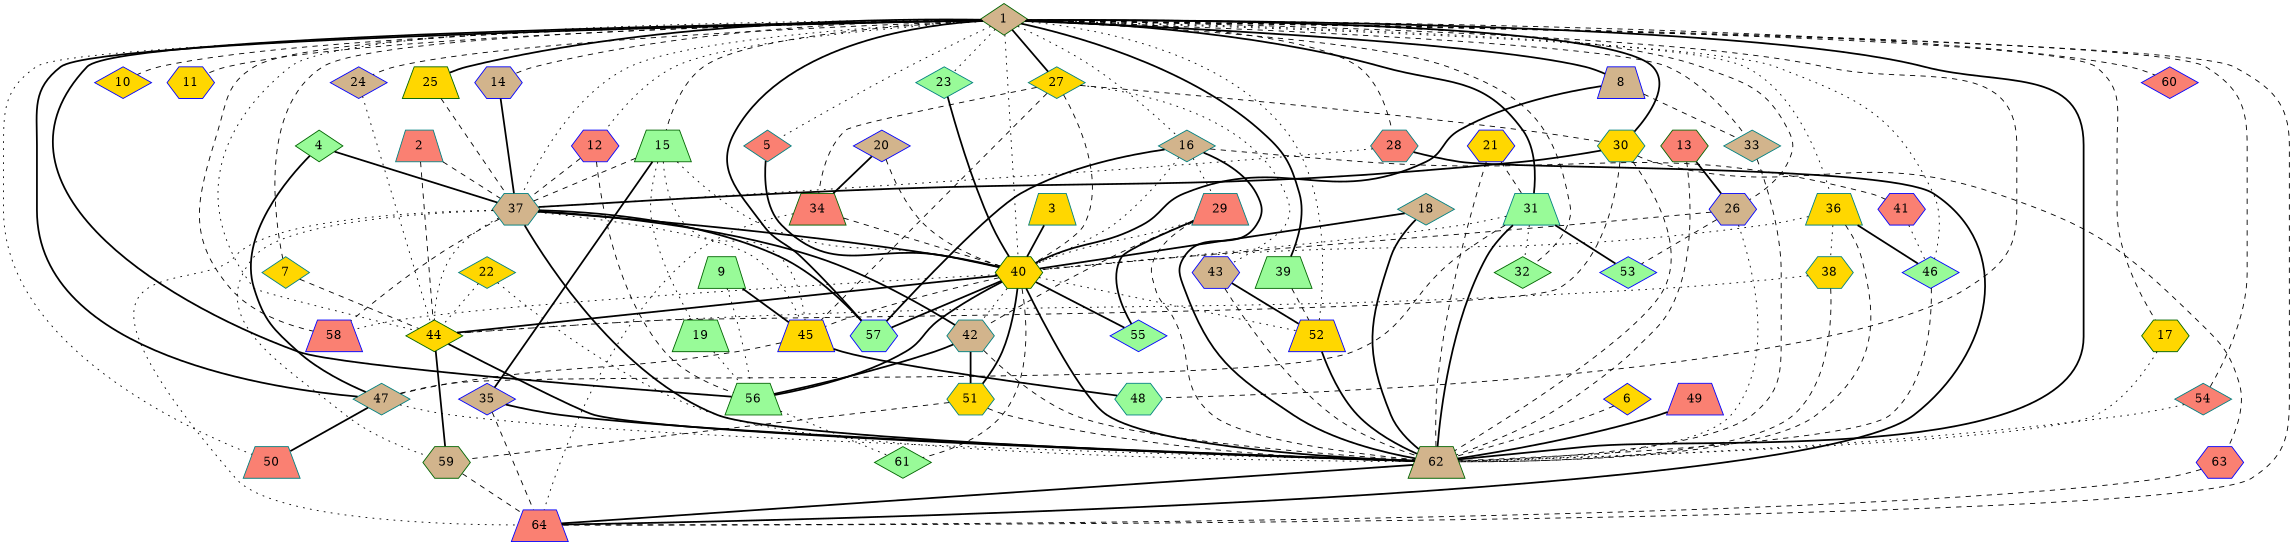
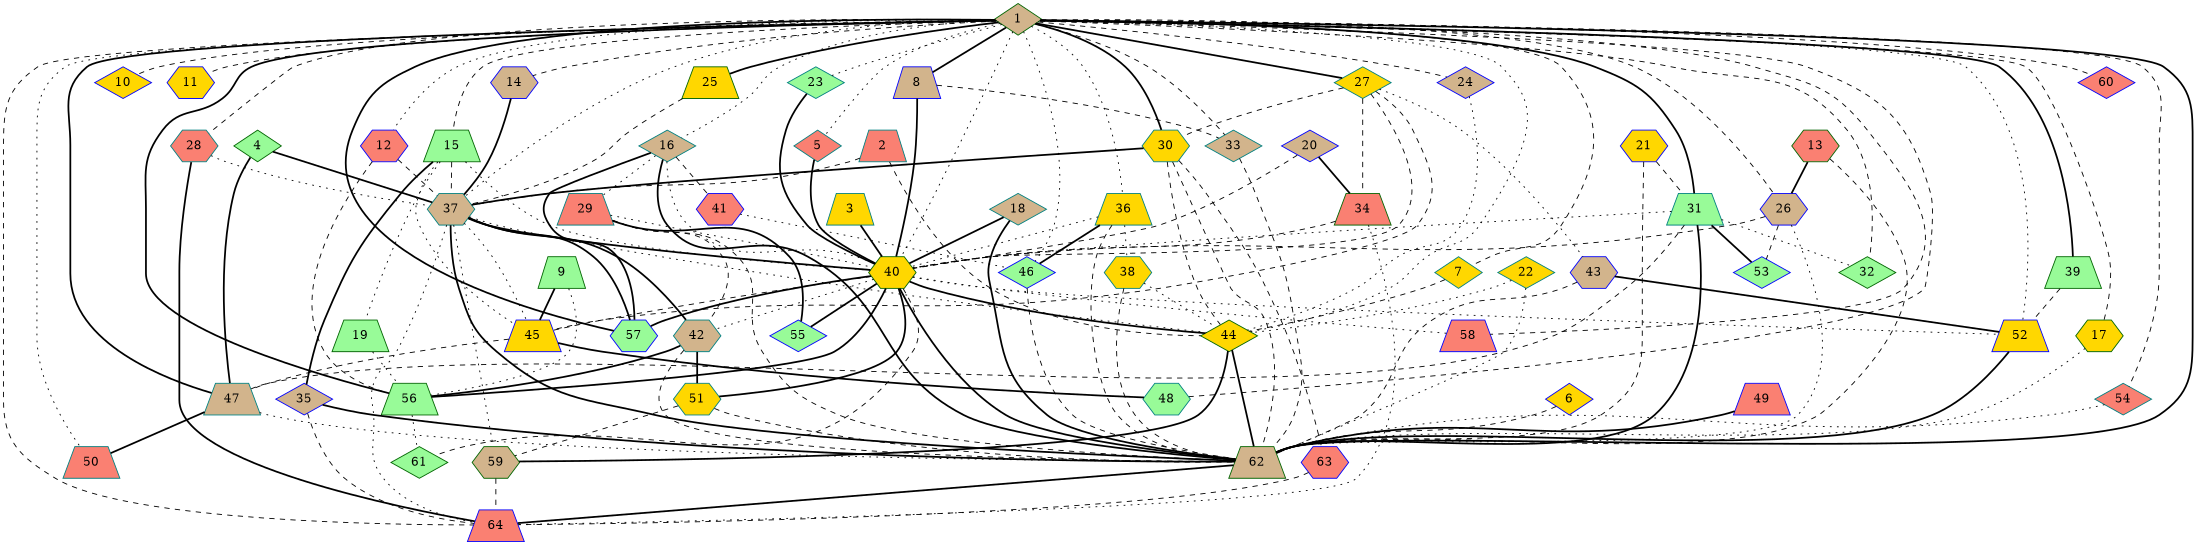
edge "37" -- "58": removed
node "47": shape diamond -> trapezium
